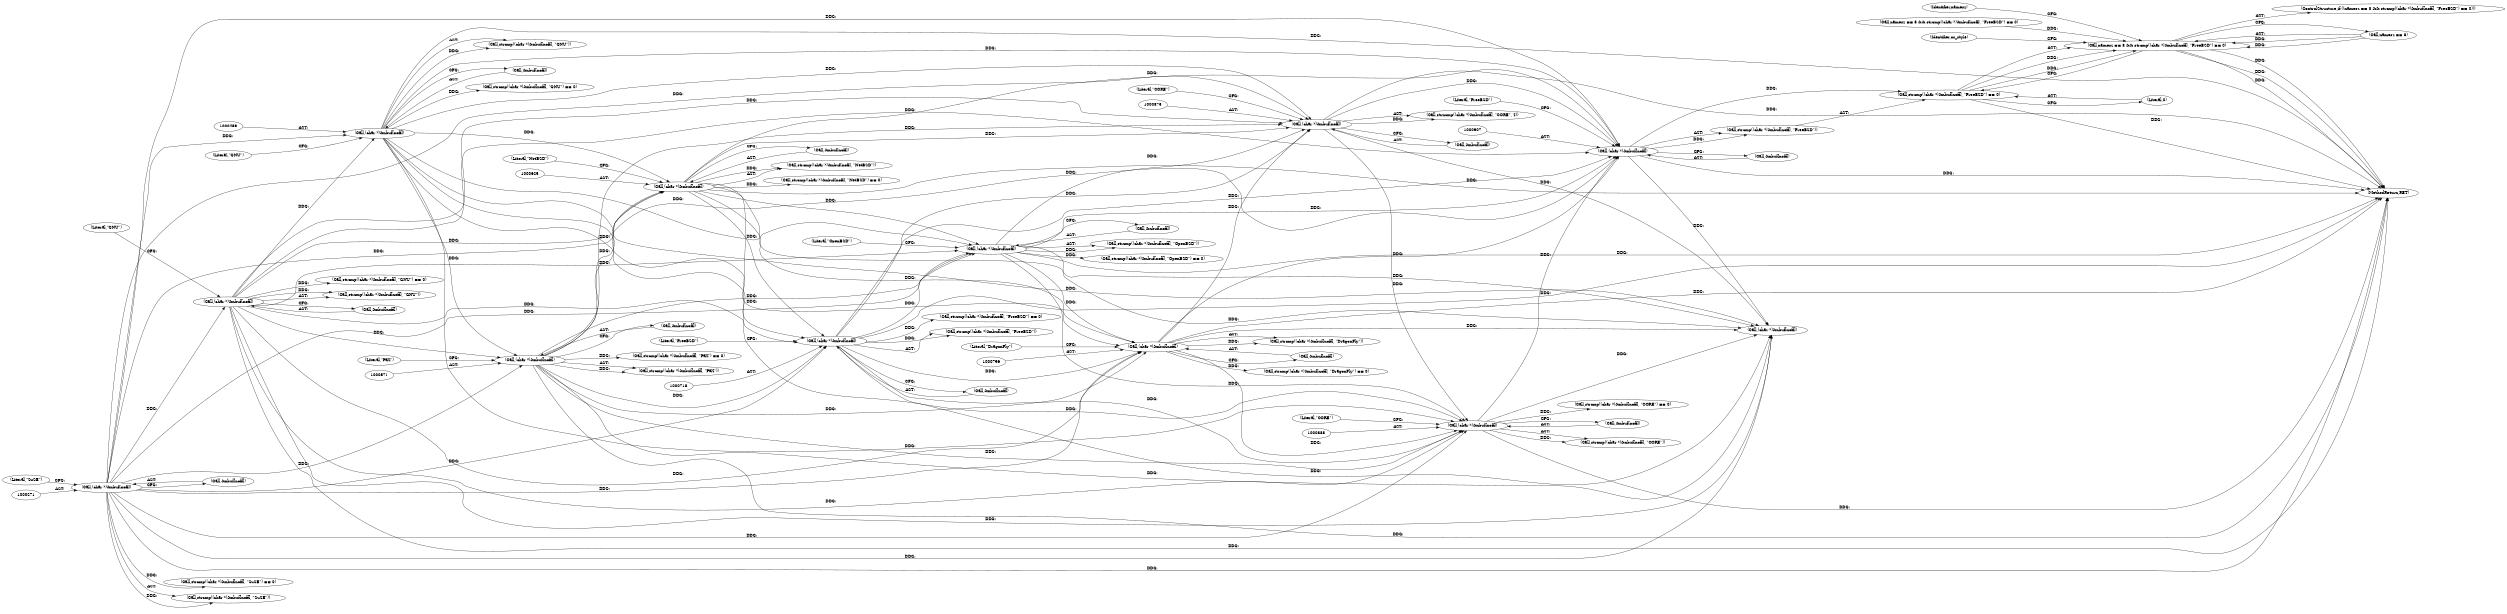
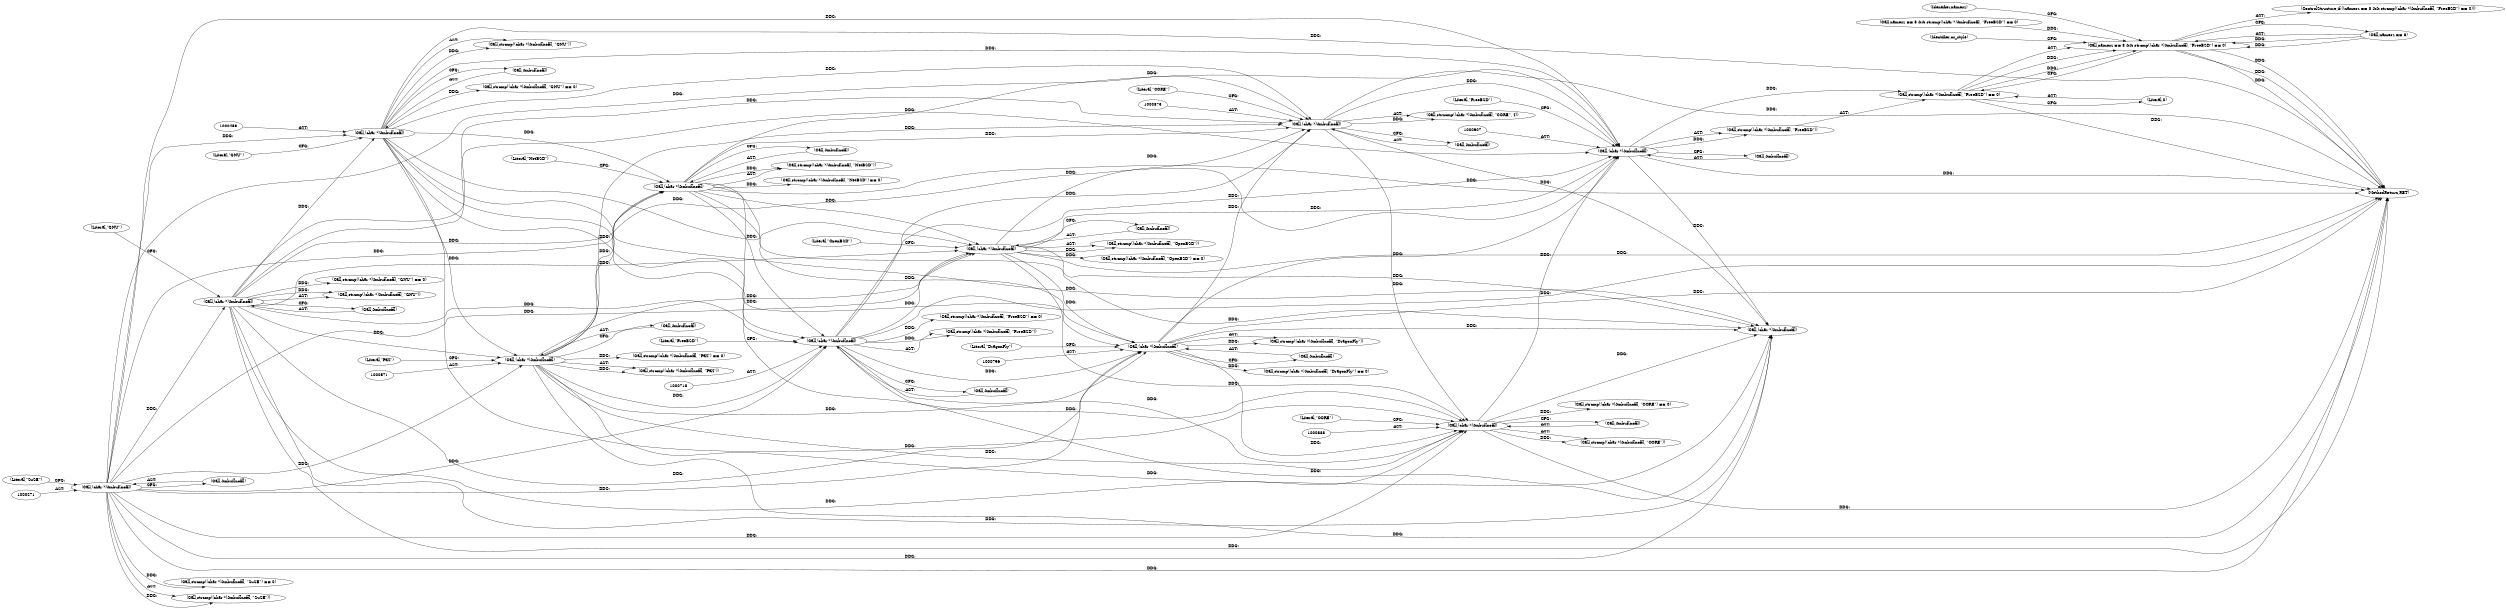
node "1000625": removed
